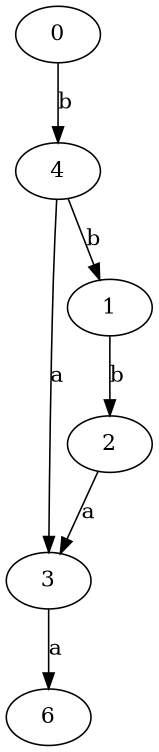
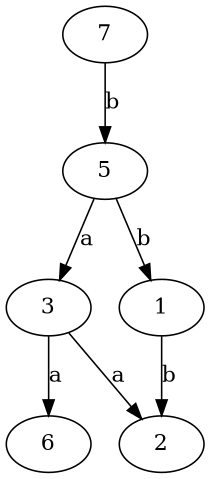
node "0": label "0" -> "7"
node "4": label "4" -> "5"
edge "2" -> "3": reversed
